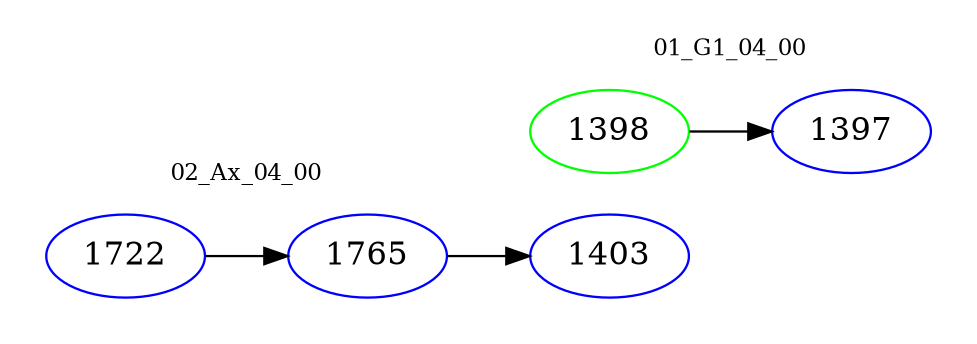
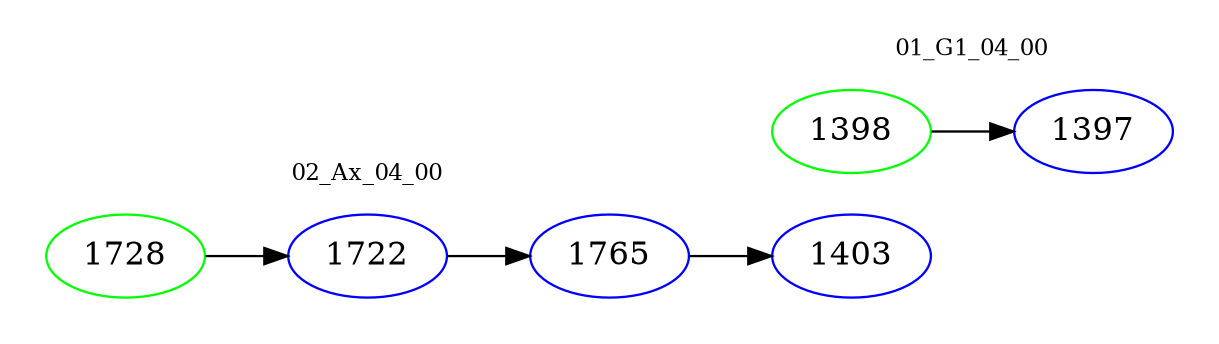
node "1728": added
